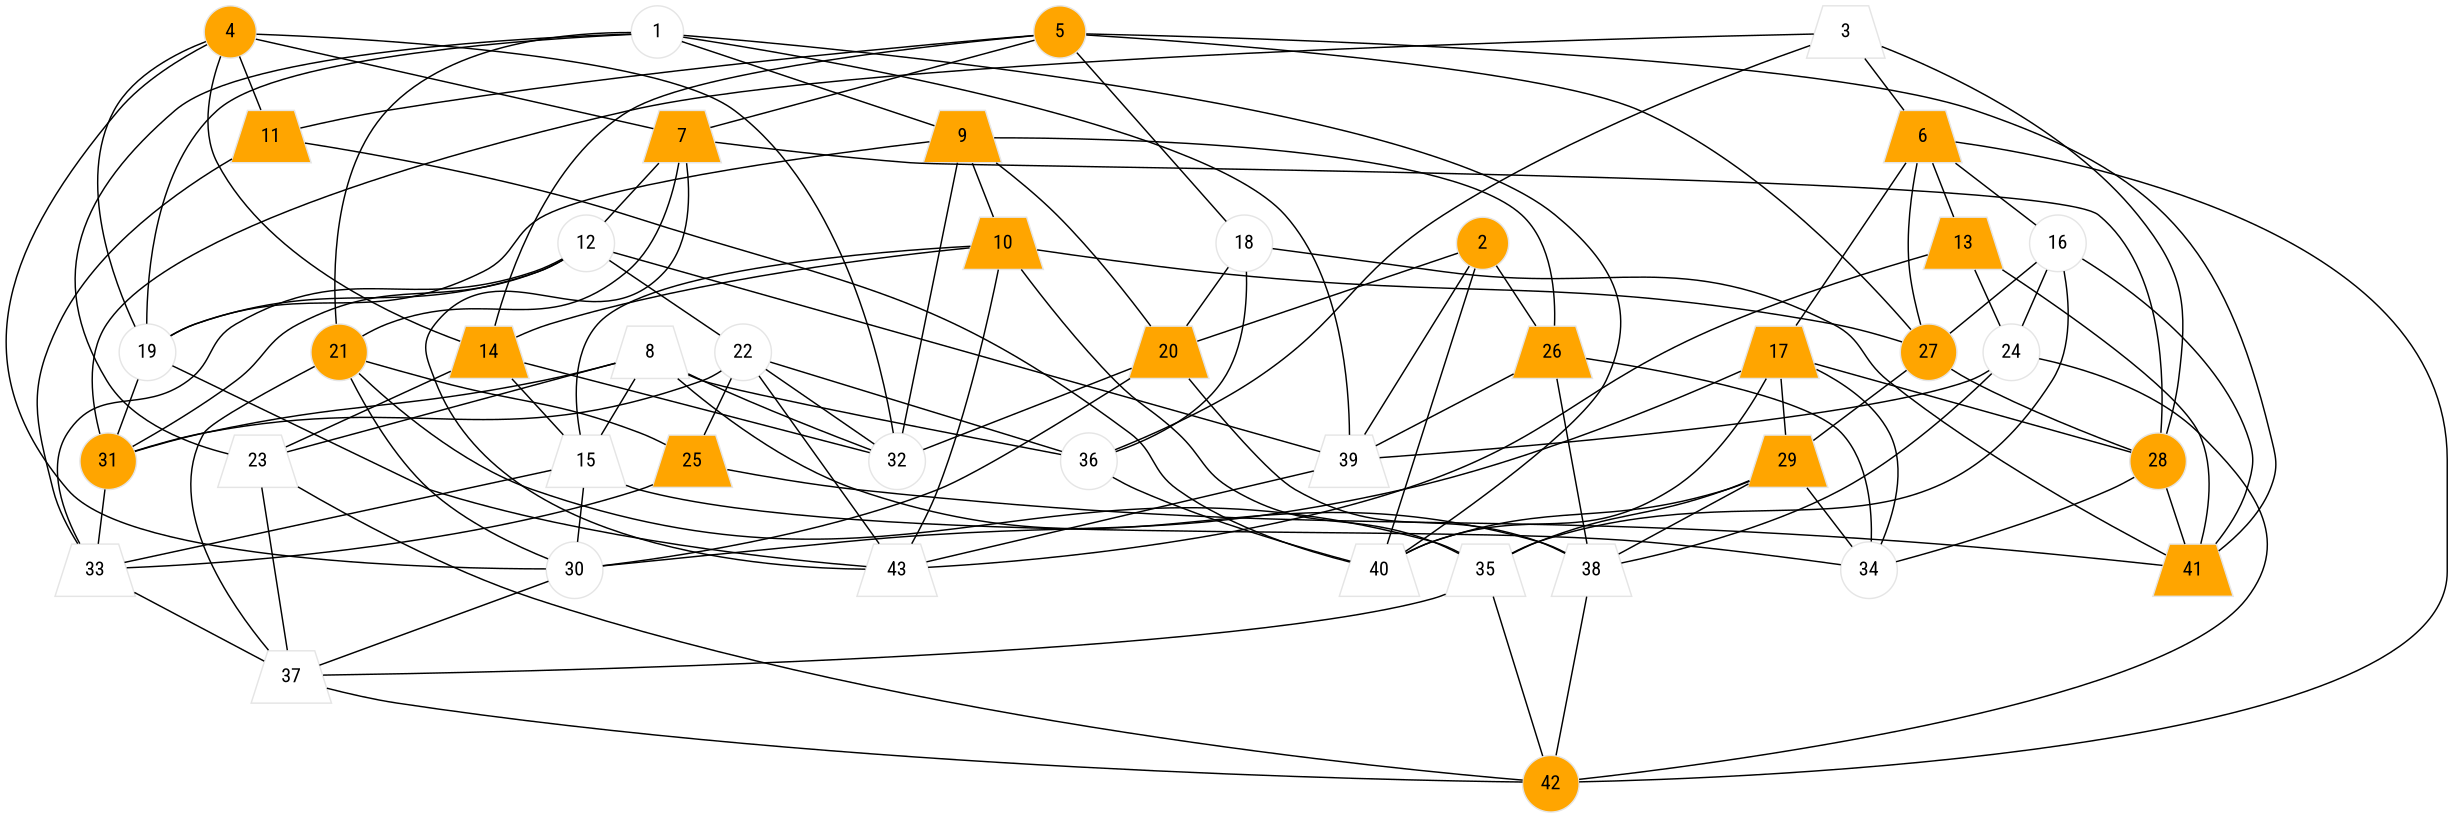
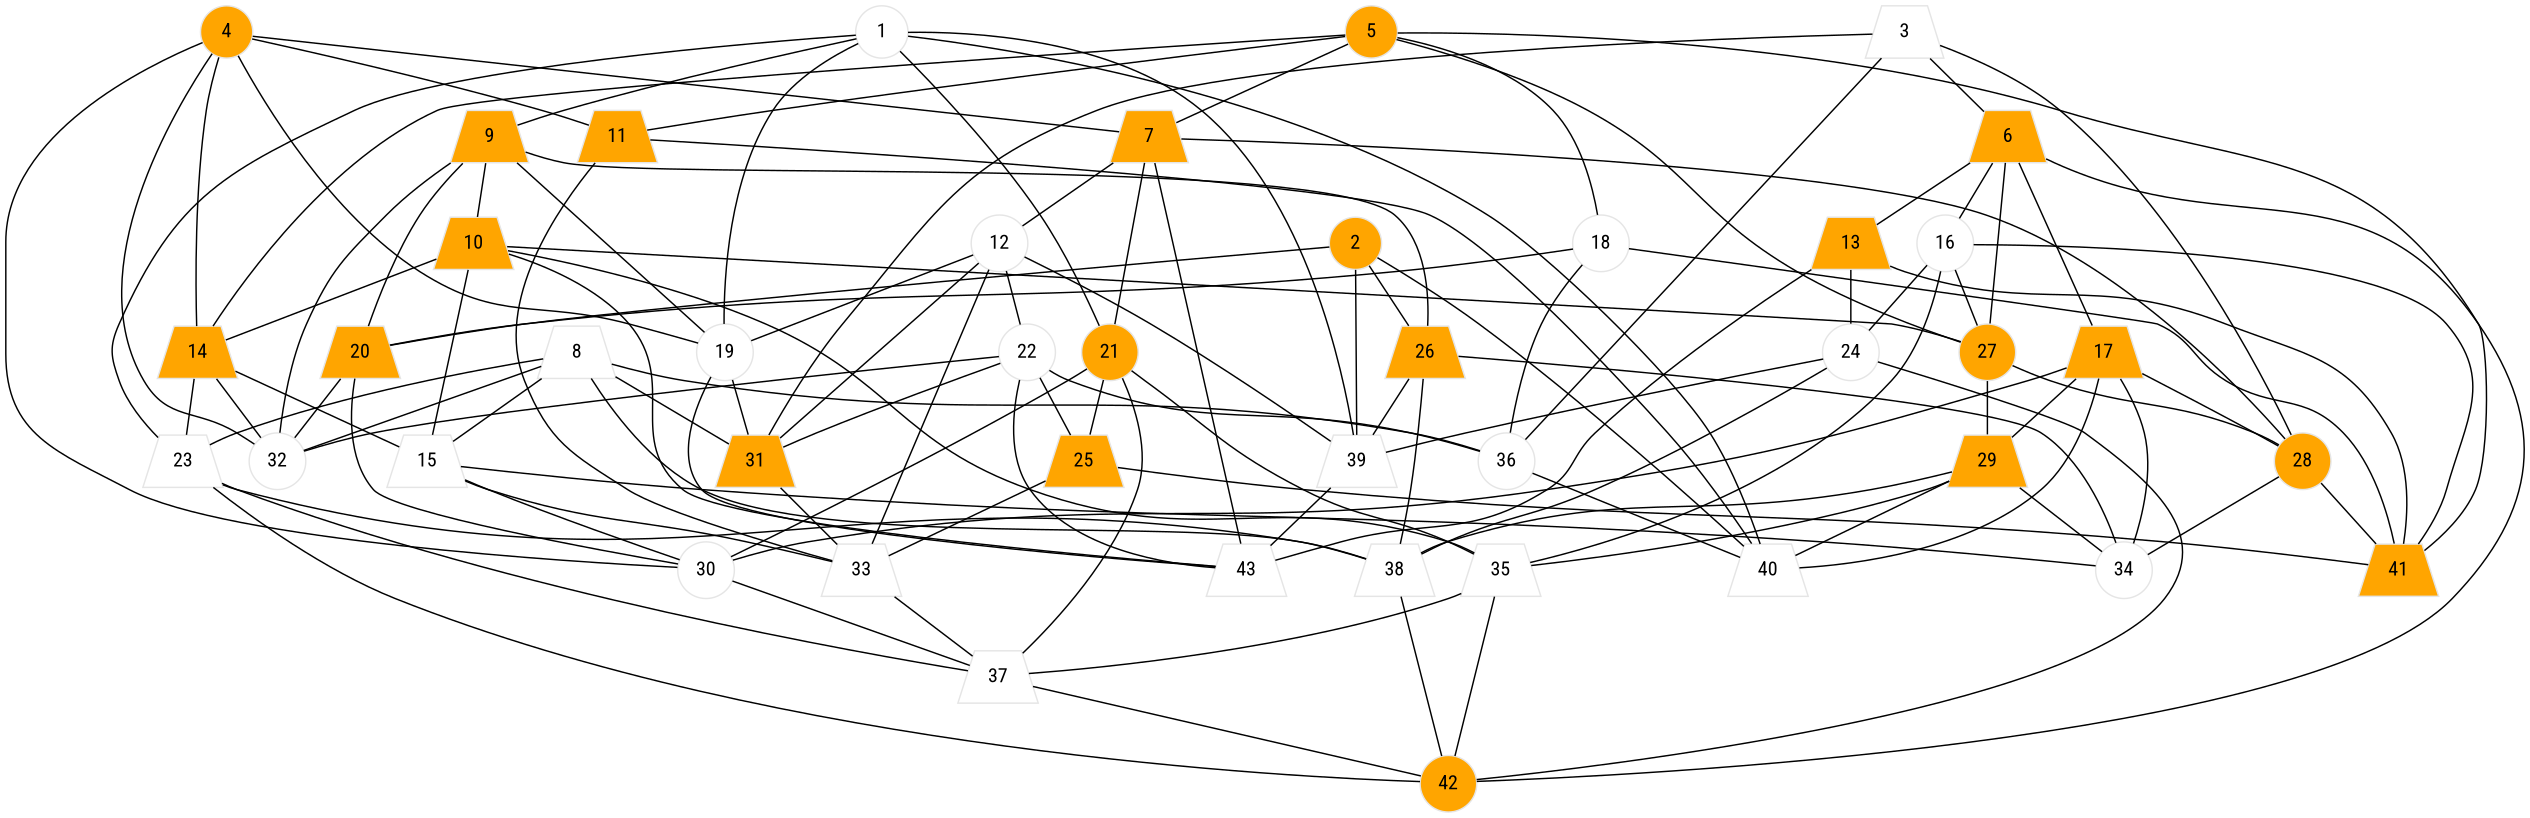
node "31": shape circle -> trapezium
edge "20" -- "38": now "23" -- "38"
